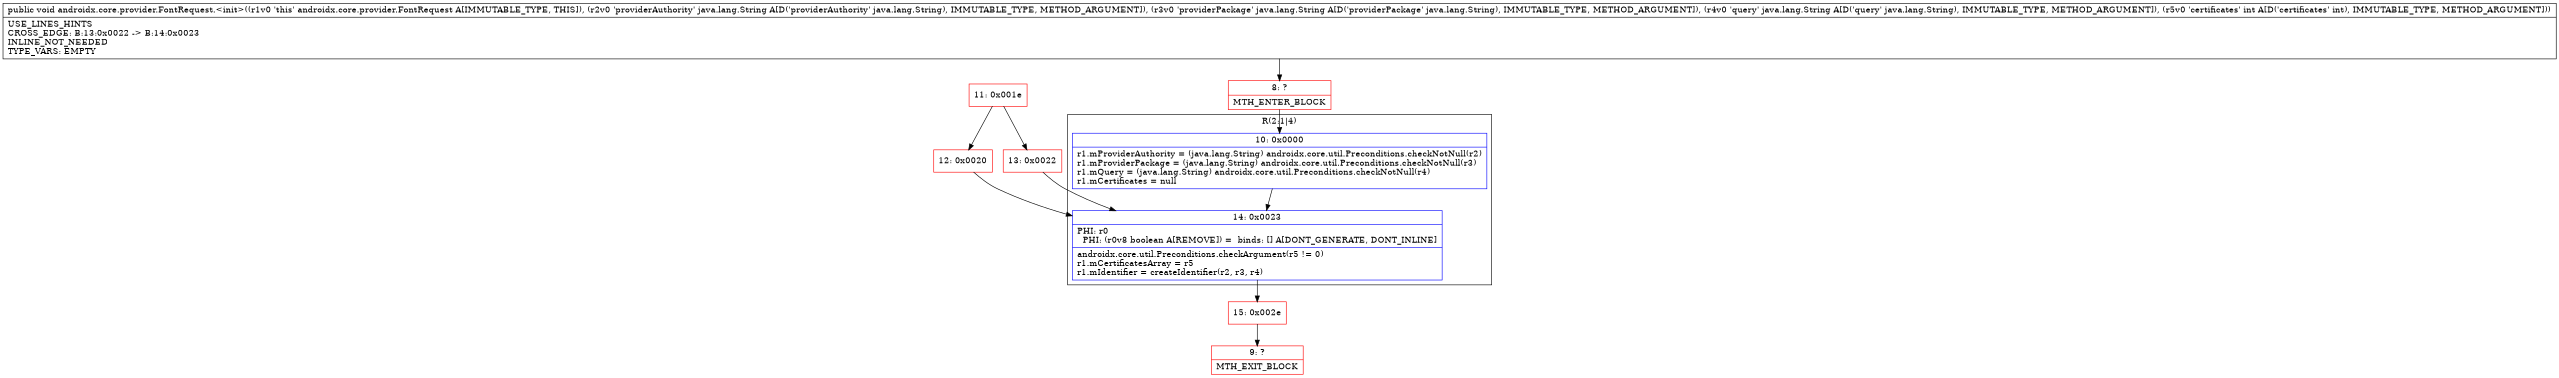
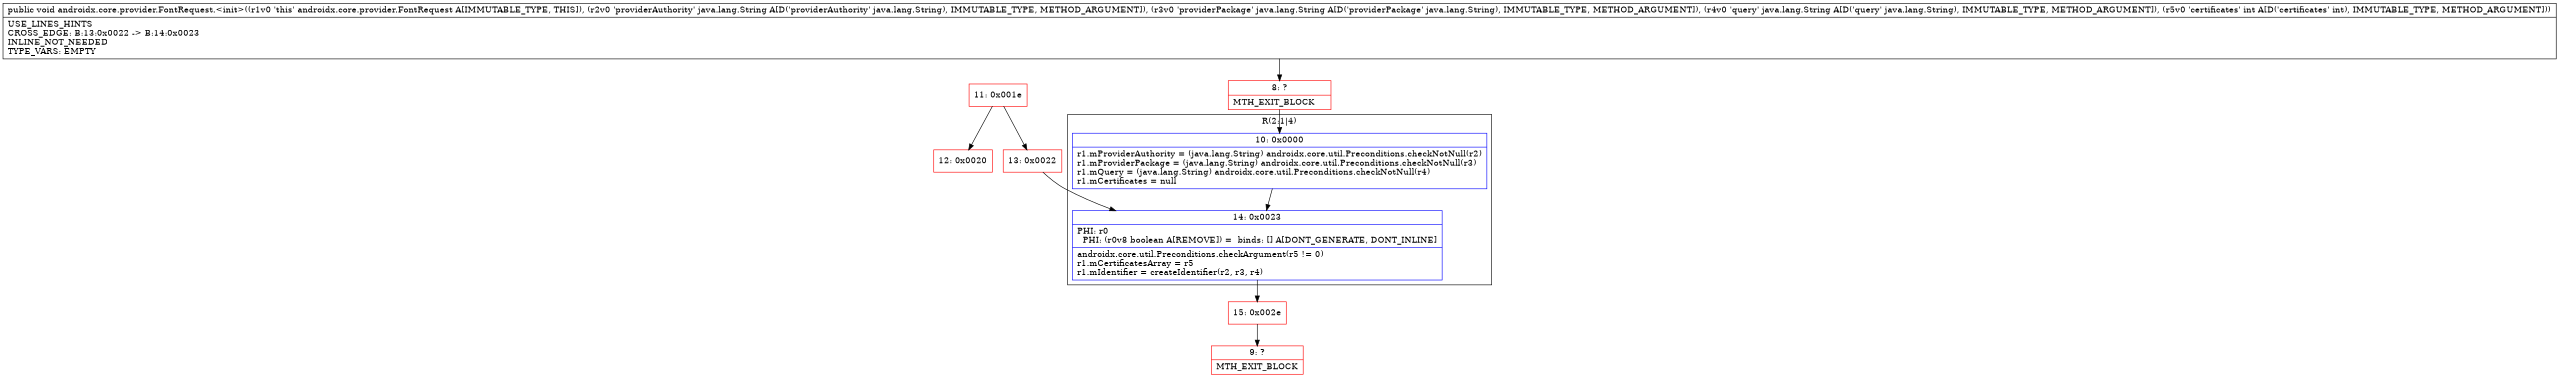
node "8: ?": text "MTH_ENTER_BLOCK" -> "MTH_EXIT_BLOCK"
edge "12: 0x0020" -> "14: 0x0023": removed
